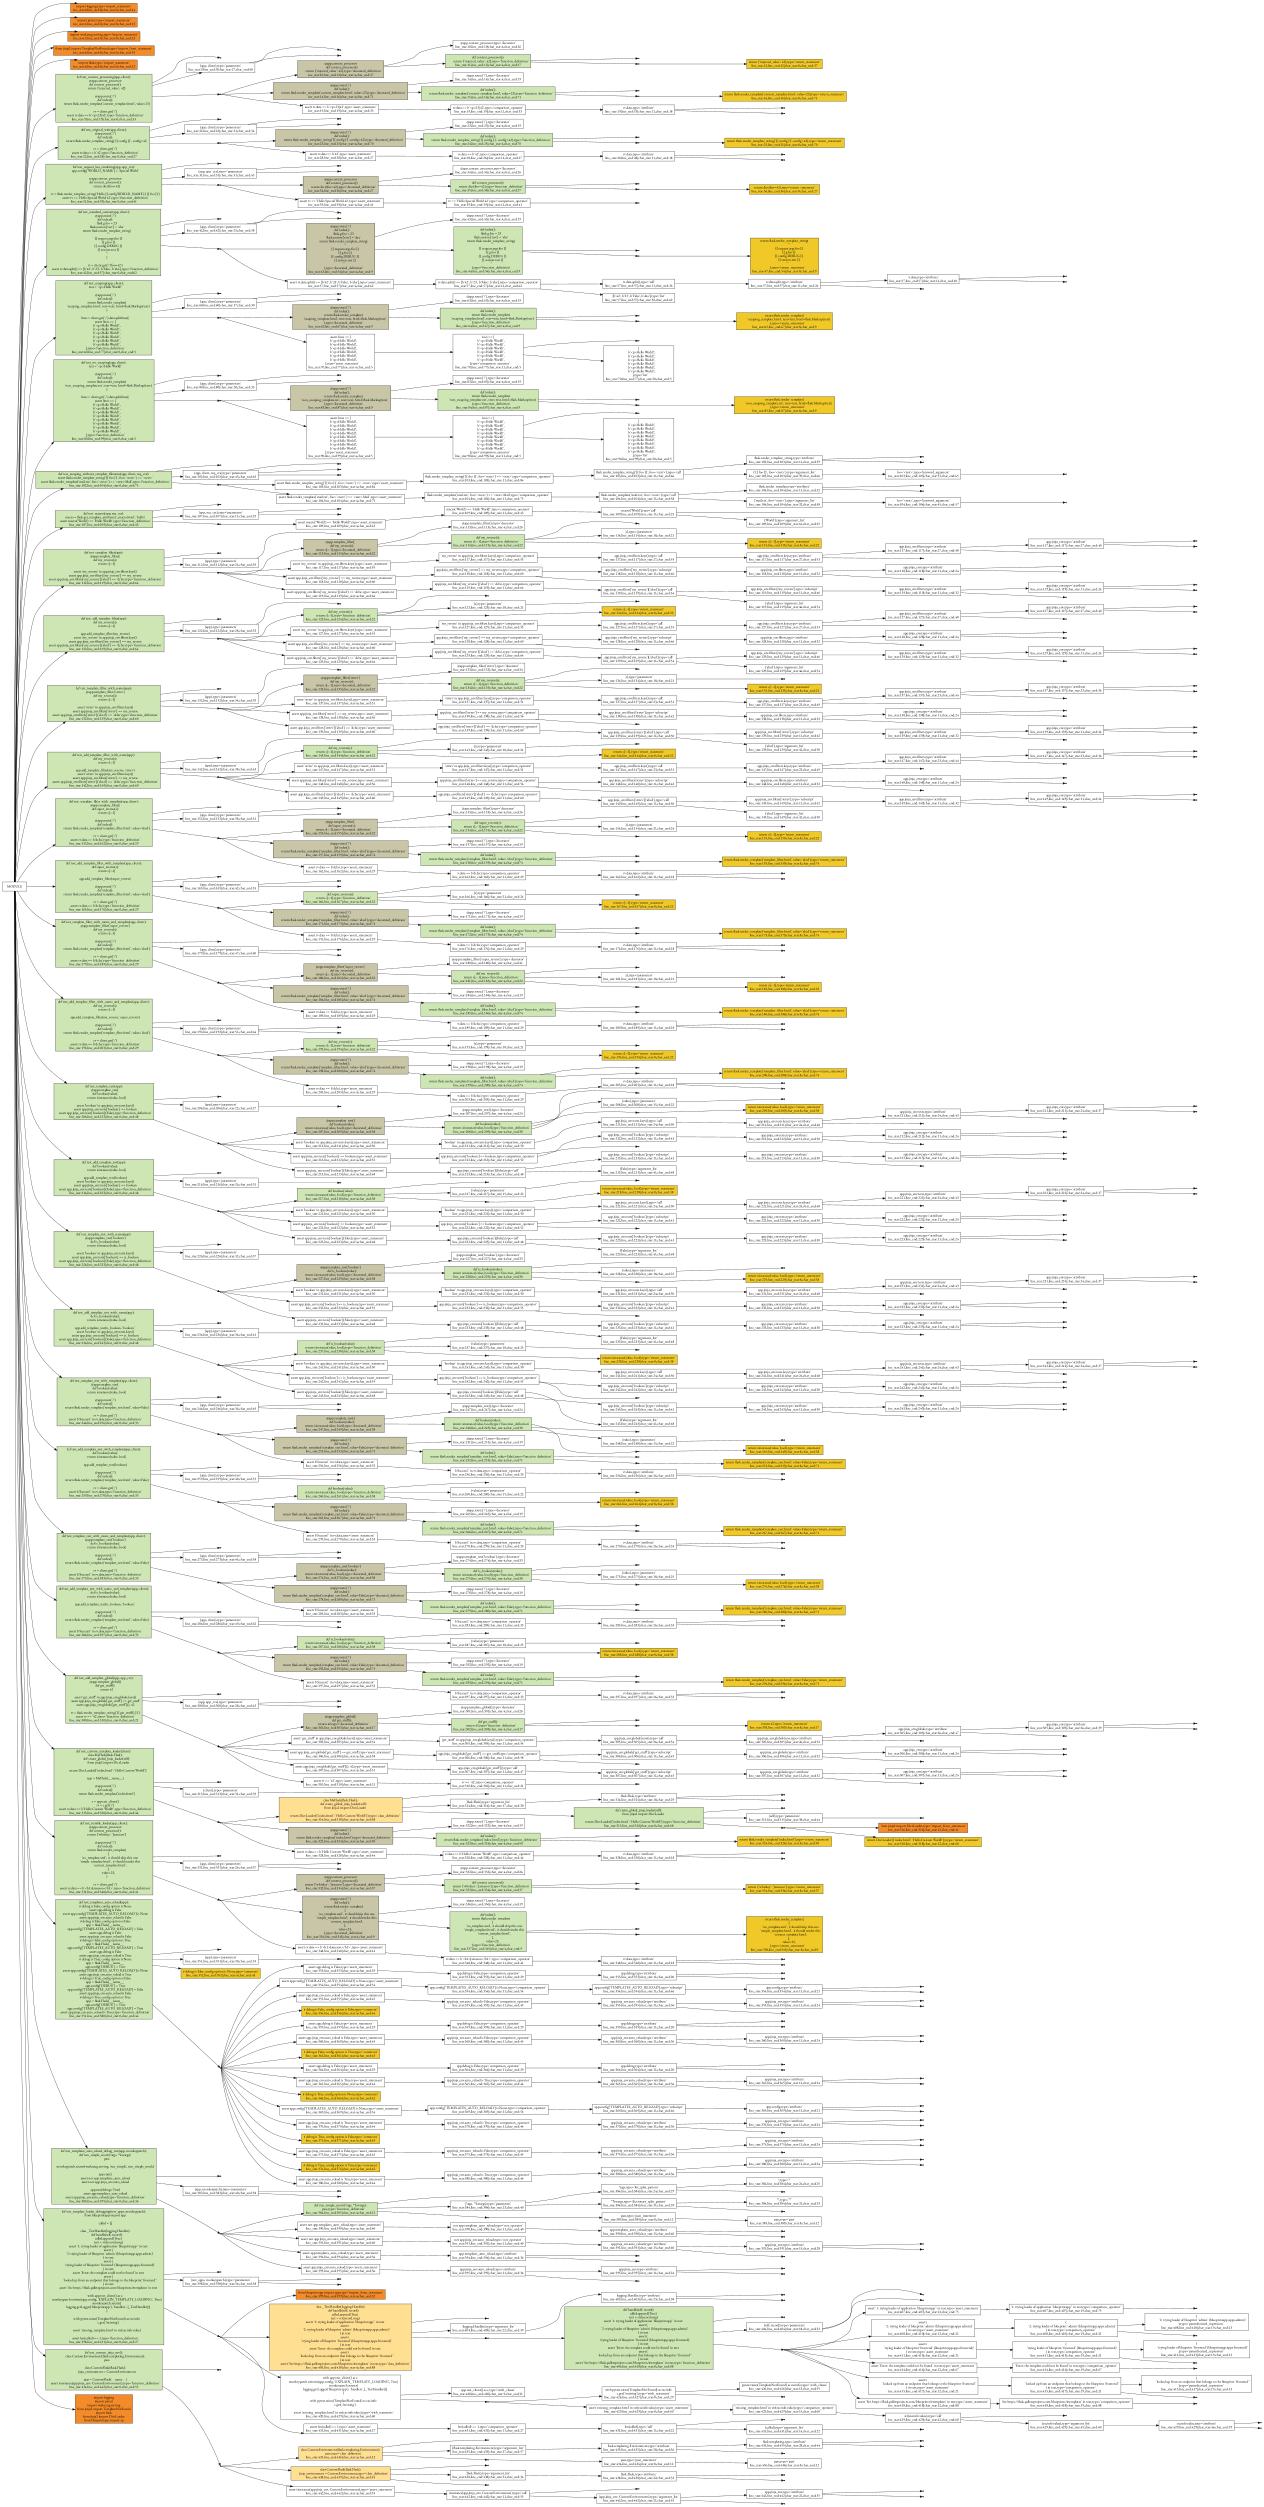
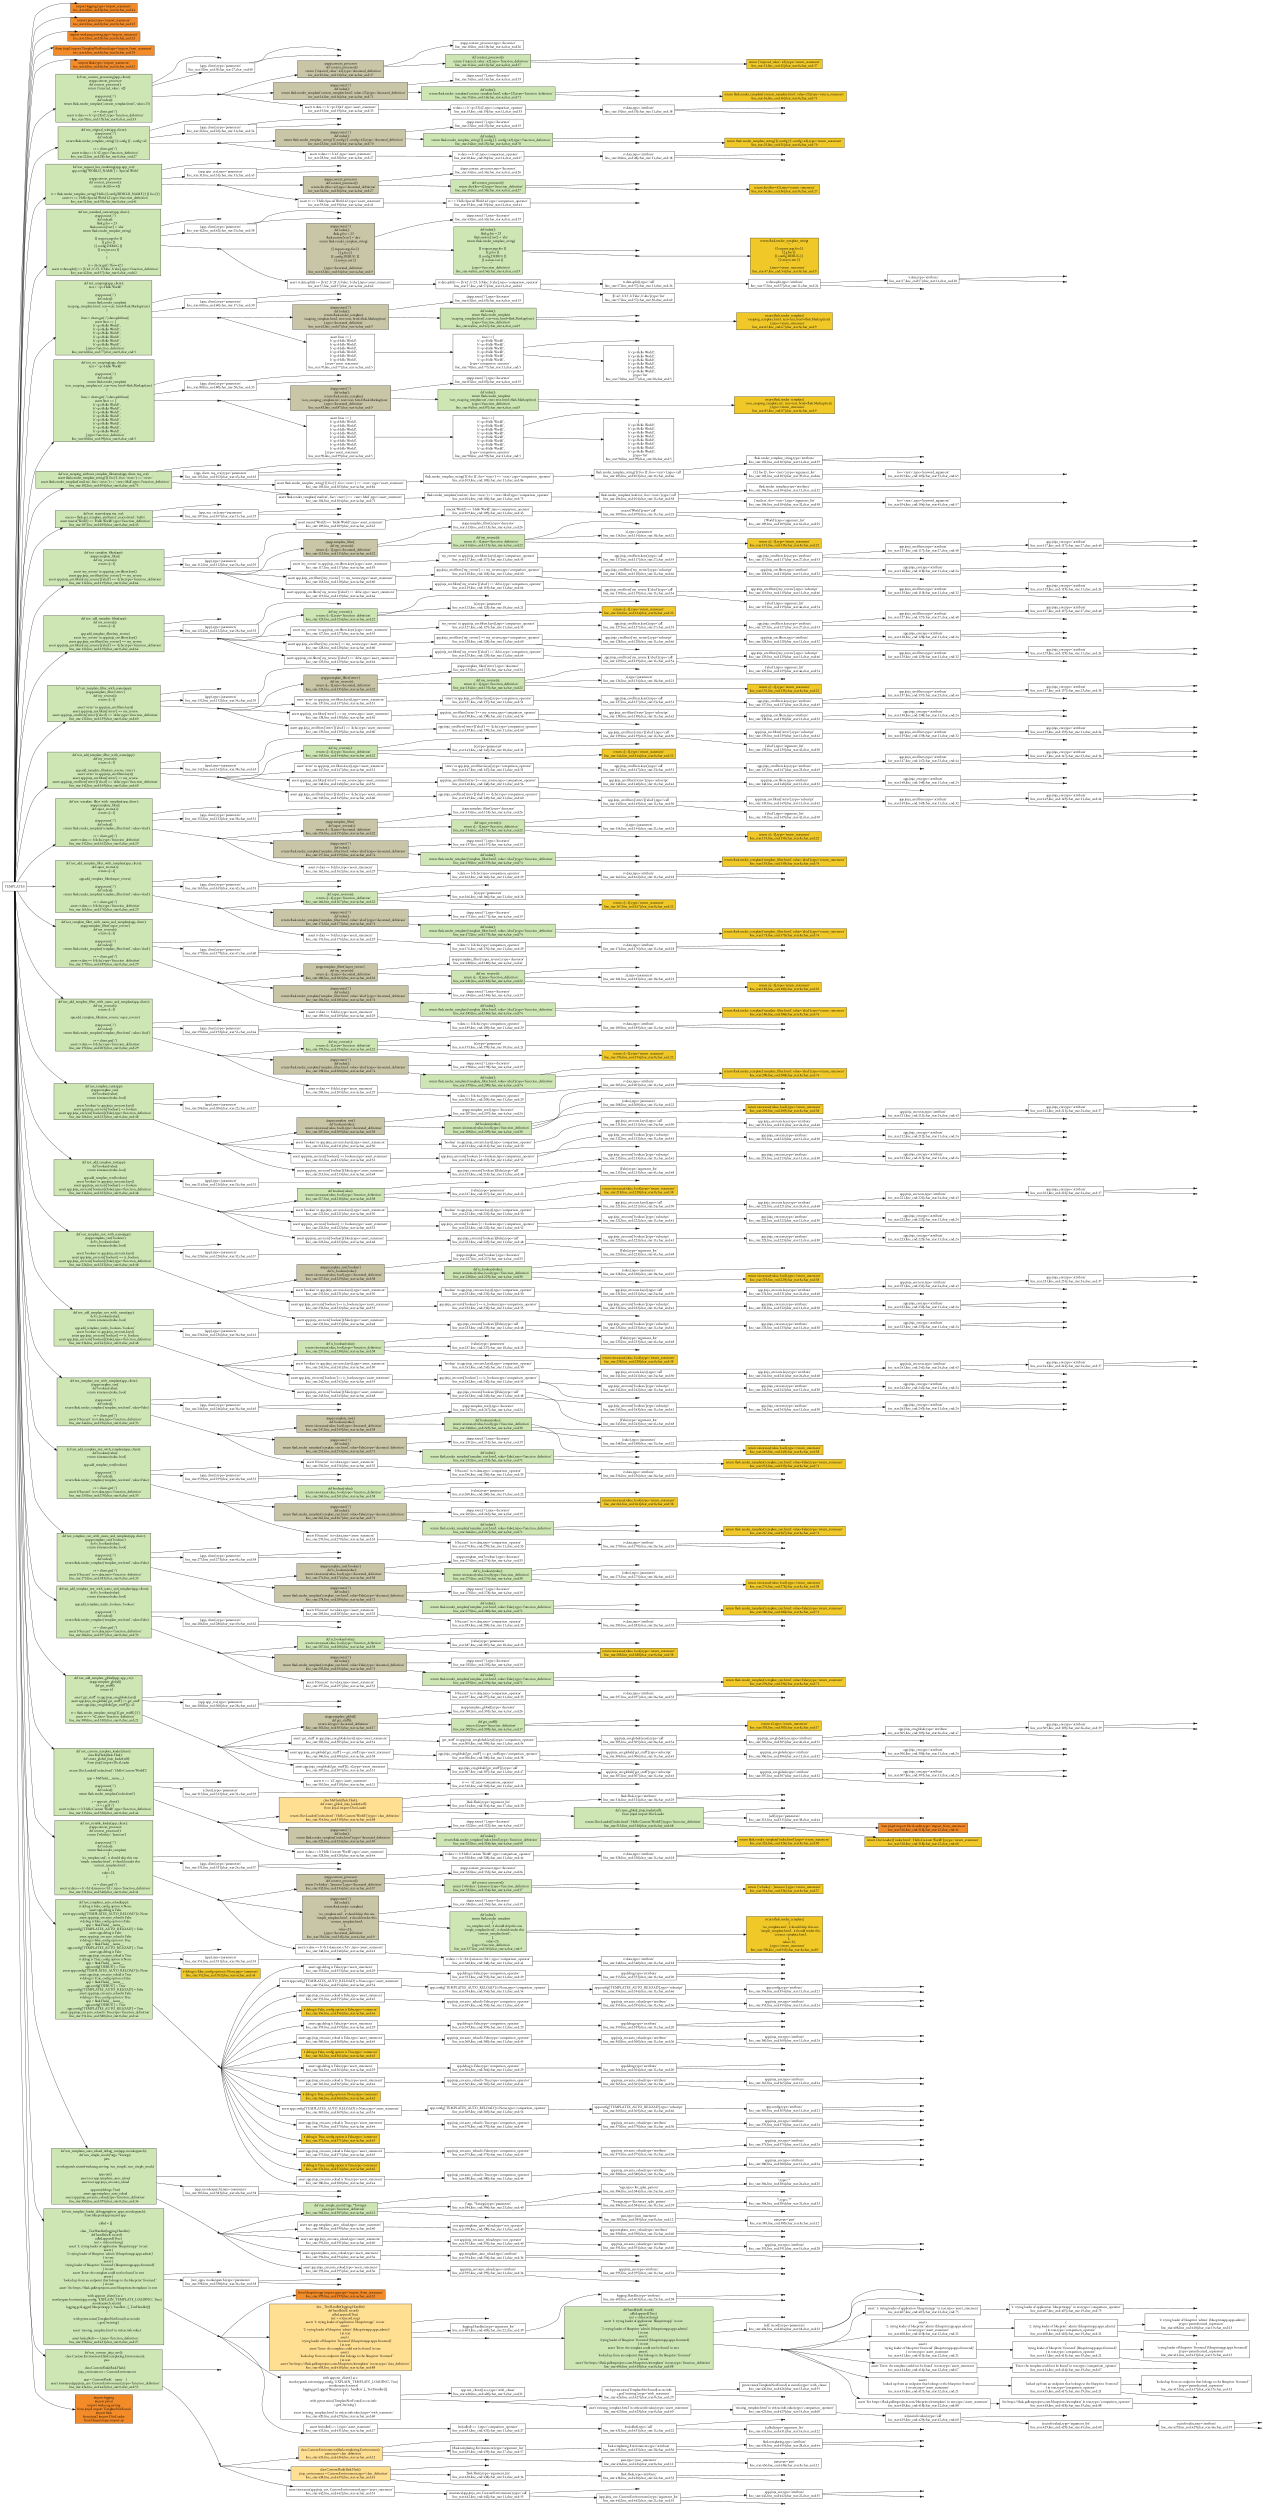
node "MODULE": label "MODULE" -> "TEMPLATES"
